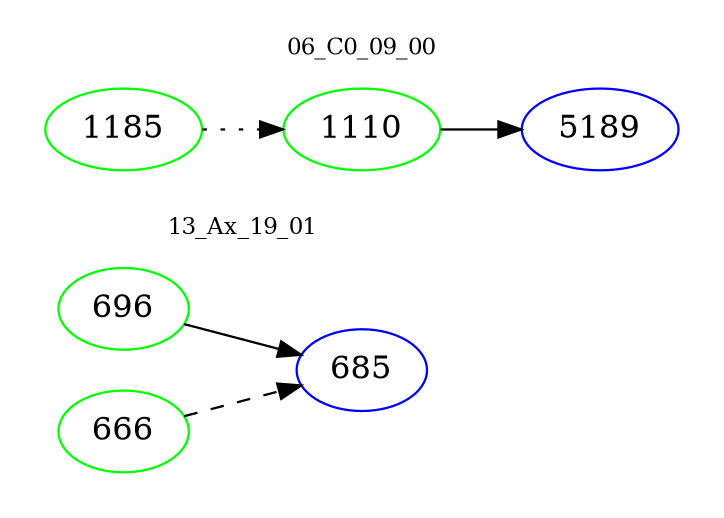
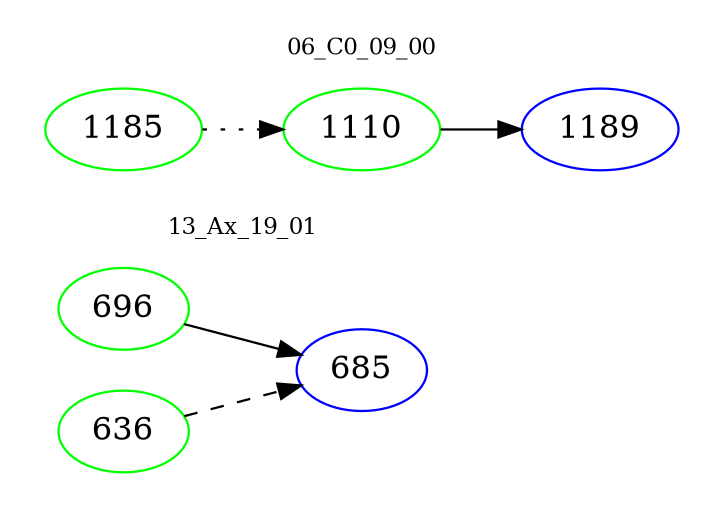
node "5189": label "5189" -> "1189"
node "666": label "666" -> "636"
